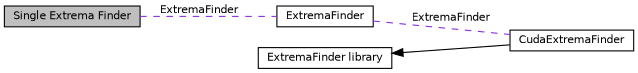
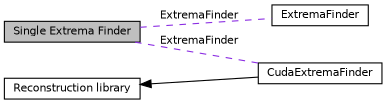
edge "ExtremaFinder" -- "CudaExtremaFinder": now "Single Extrema Finder" -- "CudaExtremaFinder"
node "ExtremaFinder library": label "ExtremaFinder library" -> "Reconstruction library"
